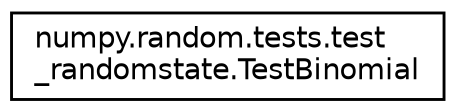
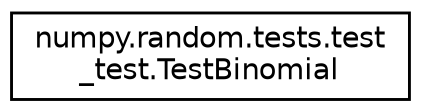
node "numpy.random.tests.test _randomstate.TestBinomial": label "numpy.random.tests.test _randomstate.TestBinomial" -> "numpy.random.tests.test _test.TestBinomial"
